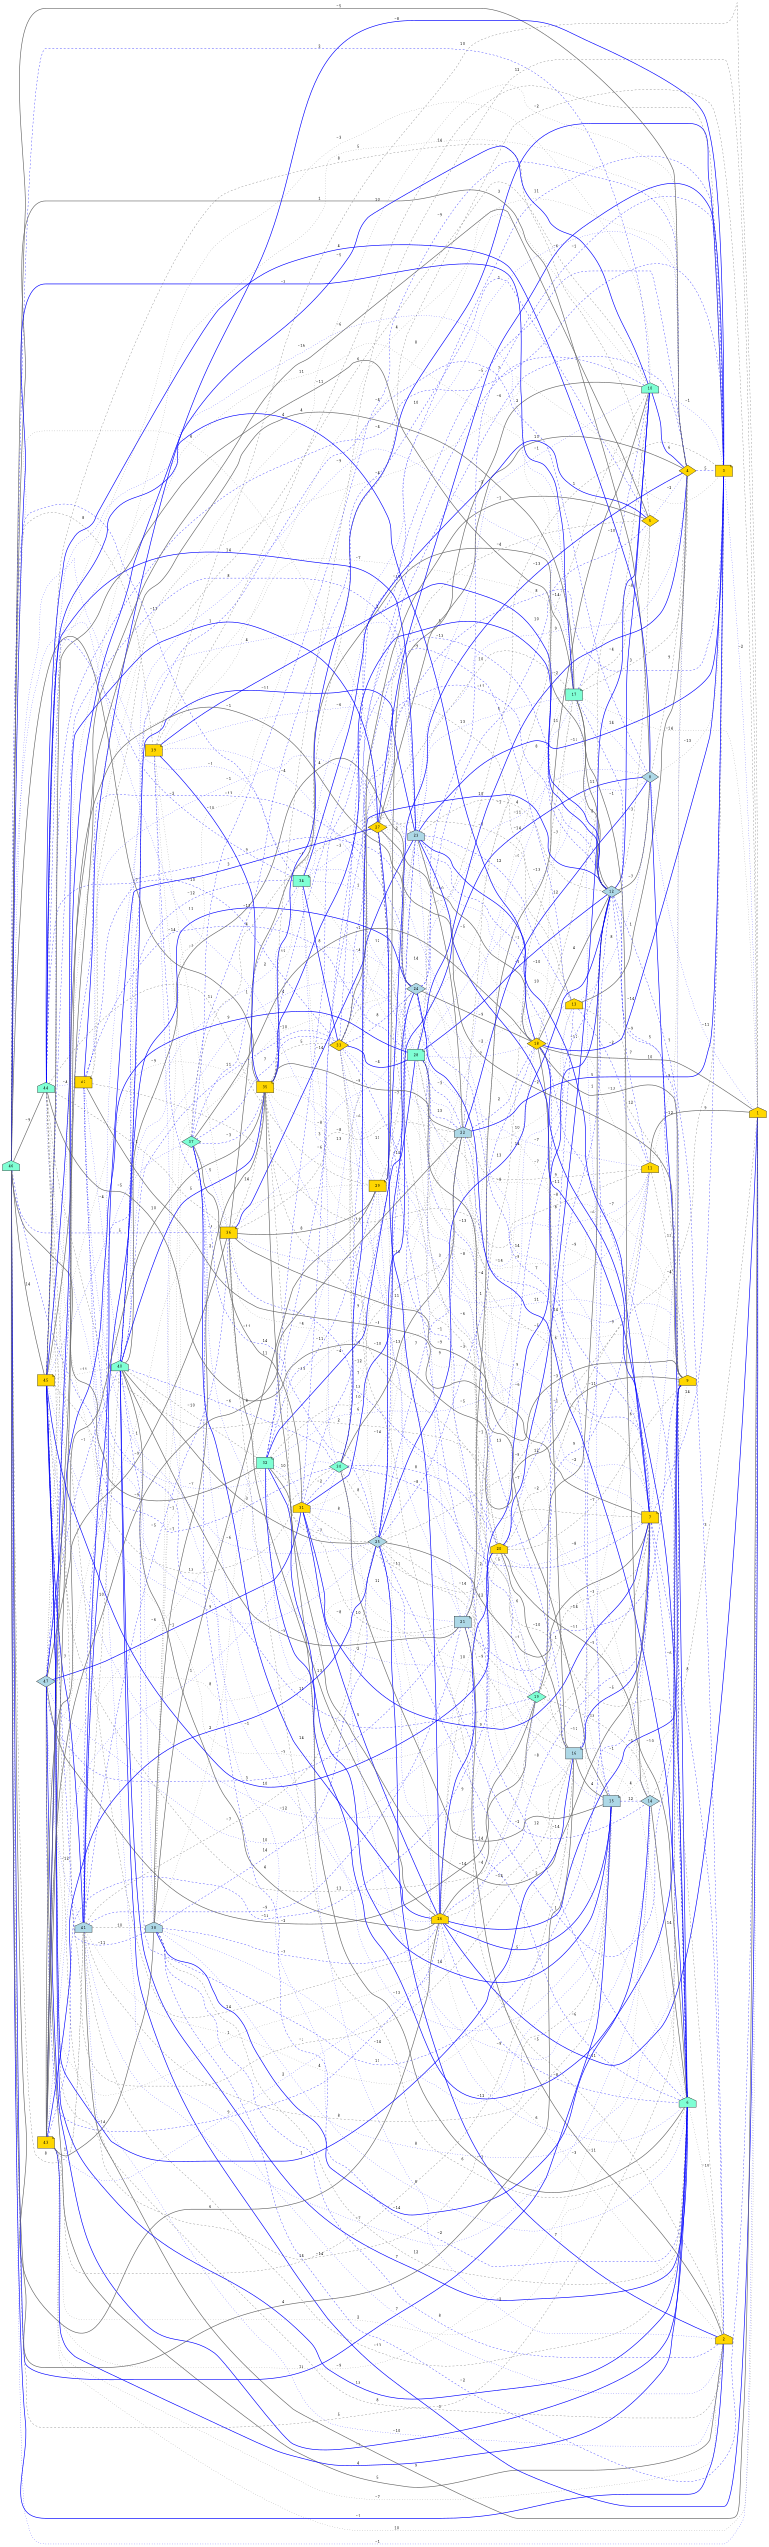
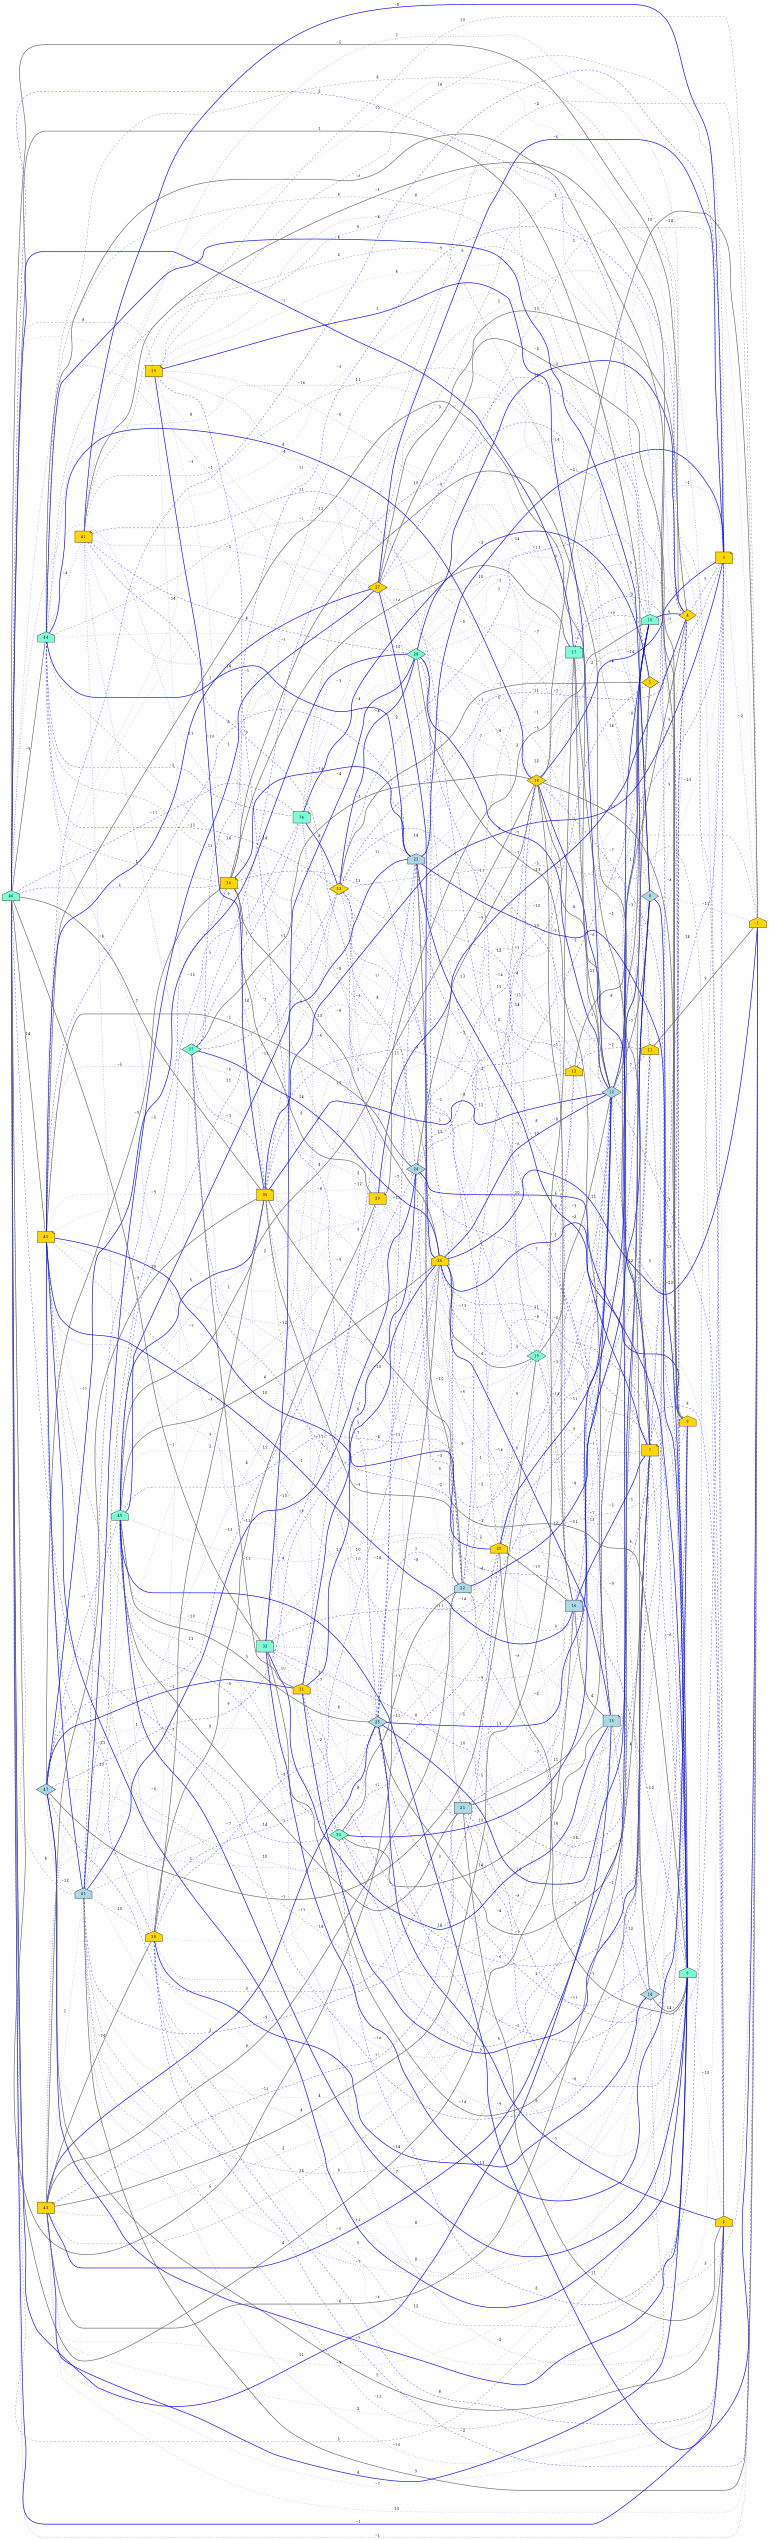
edge "3" -- "22": removed, label "5"
node "28": shape note -> diamond
node "38": fillcolor lightblue -> gold
